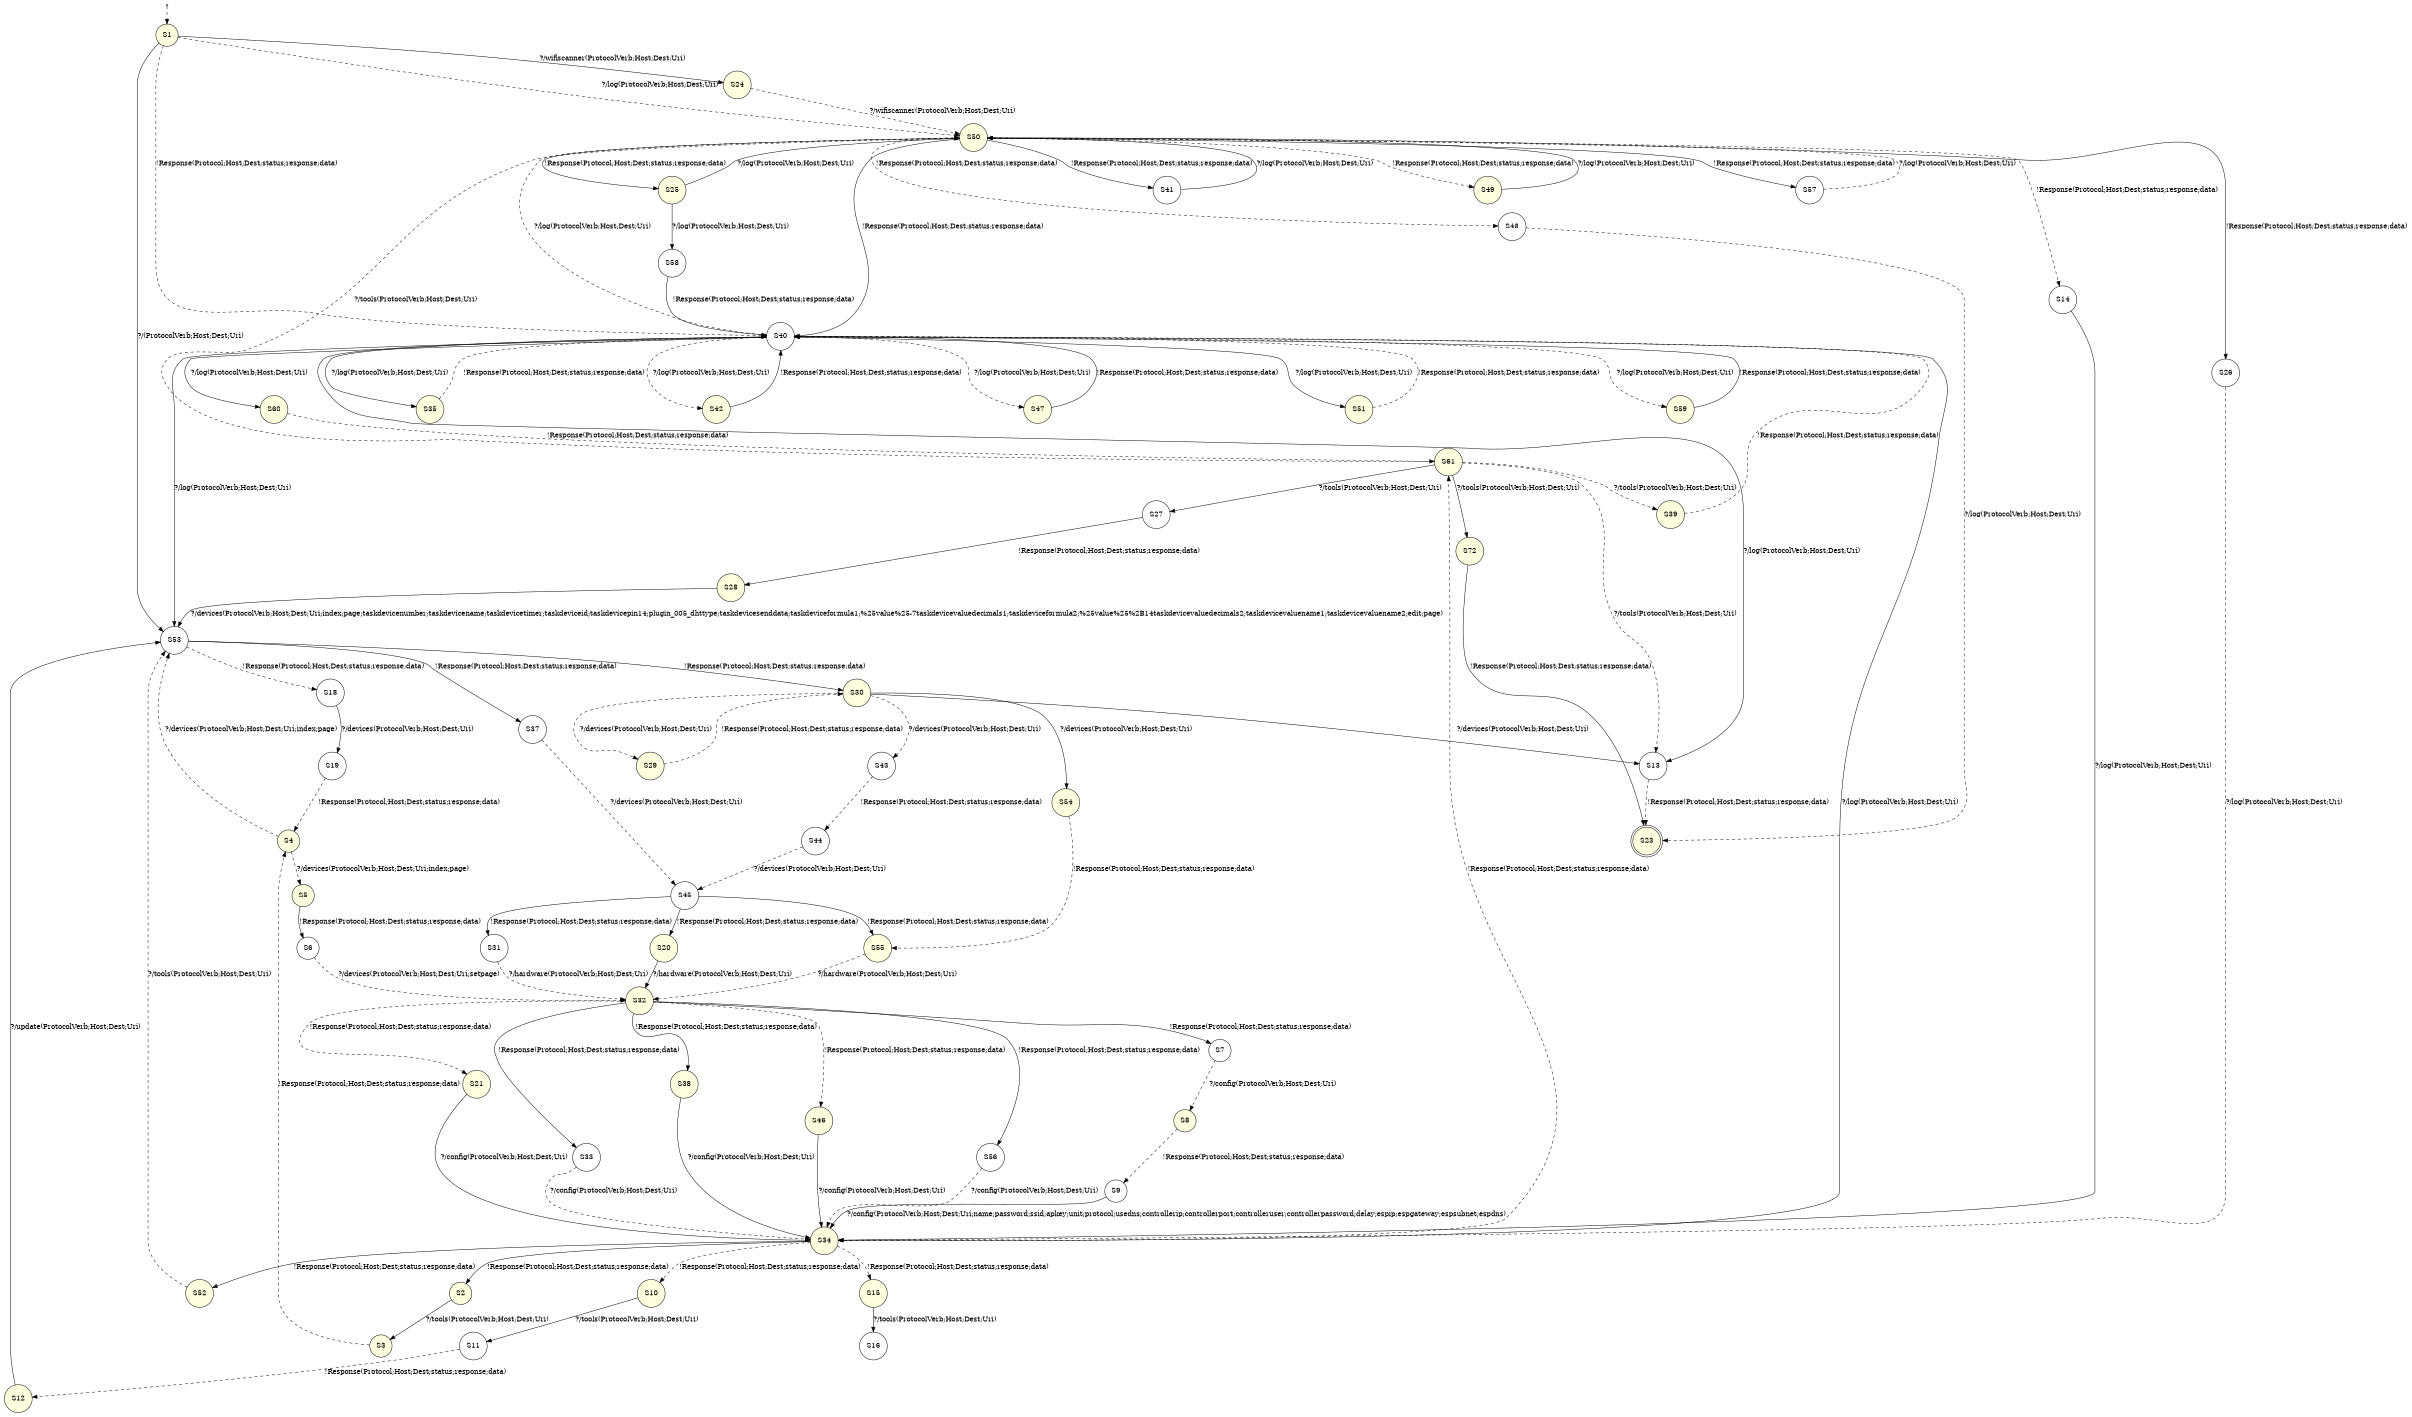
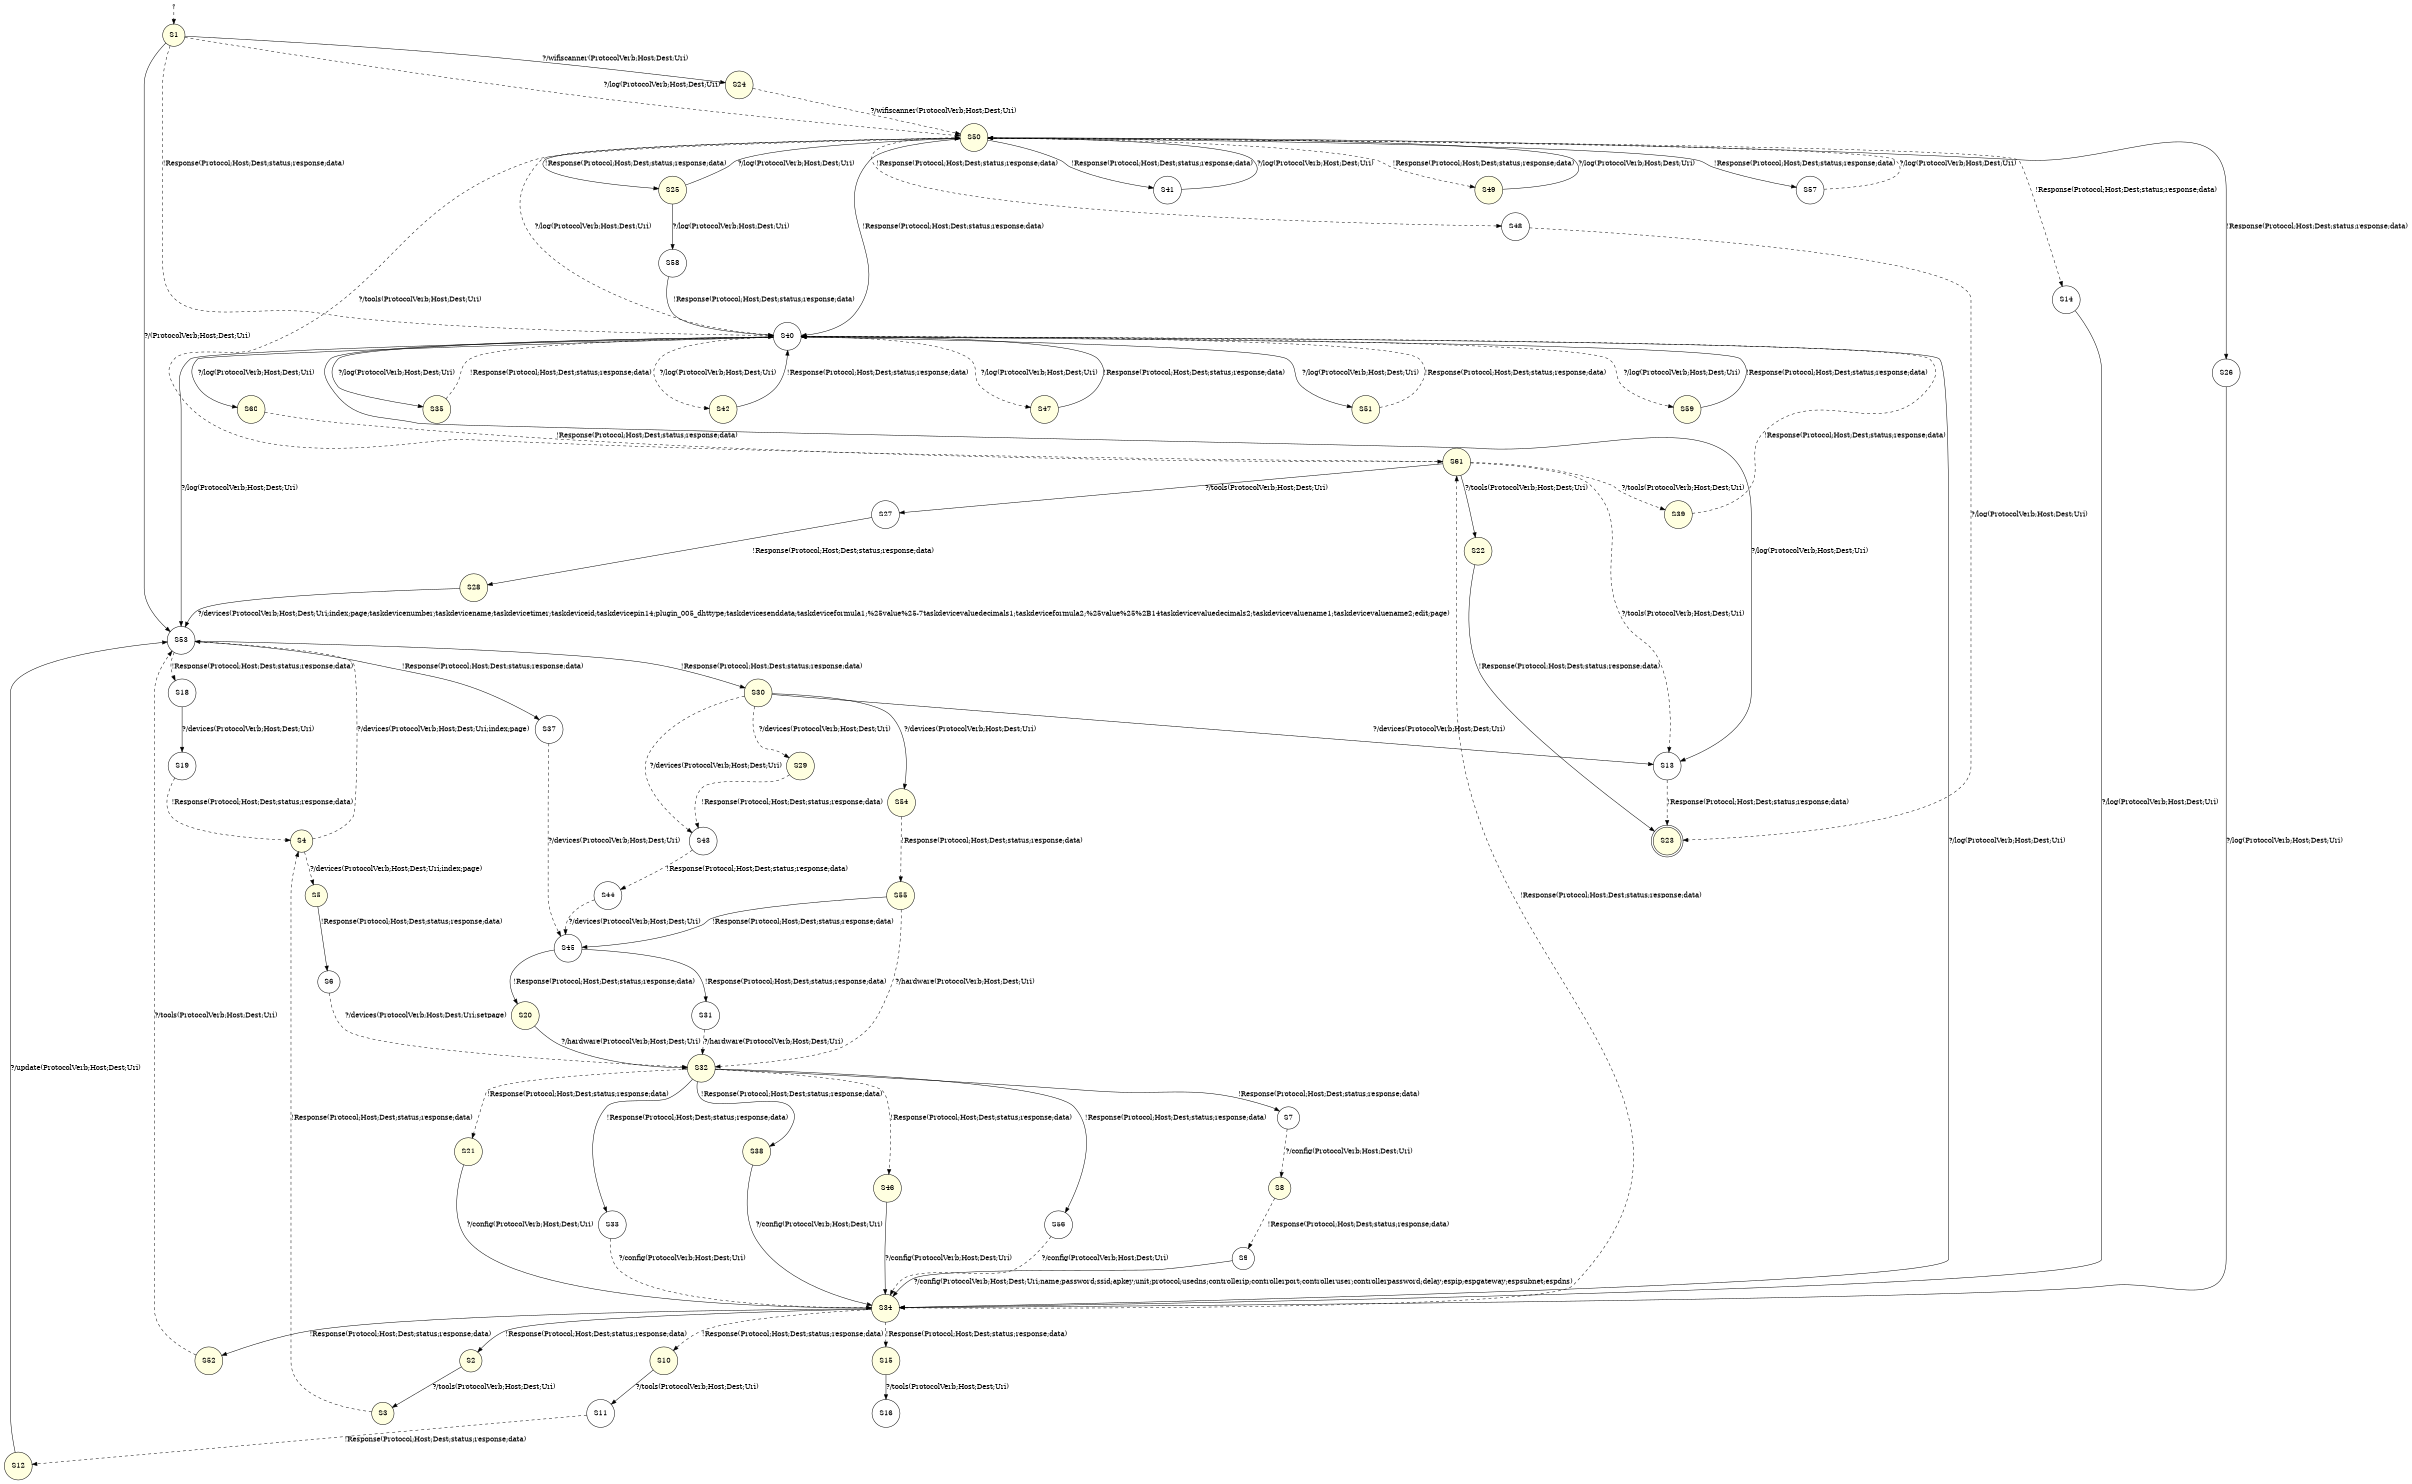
node "S72": label "S72" -> "S22"
edge "S29" -> "S30": now "S29" -> "S43"
edge "S45" -> "S55": reversed
edge "S26" -> "S34": style dashed -> solid
